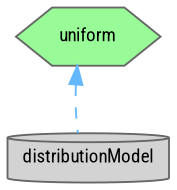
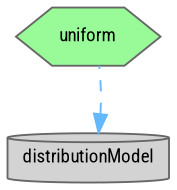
edge "distributionModel" -> "uniform": reversed
